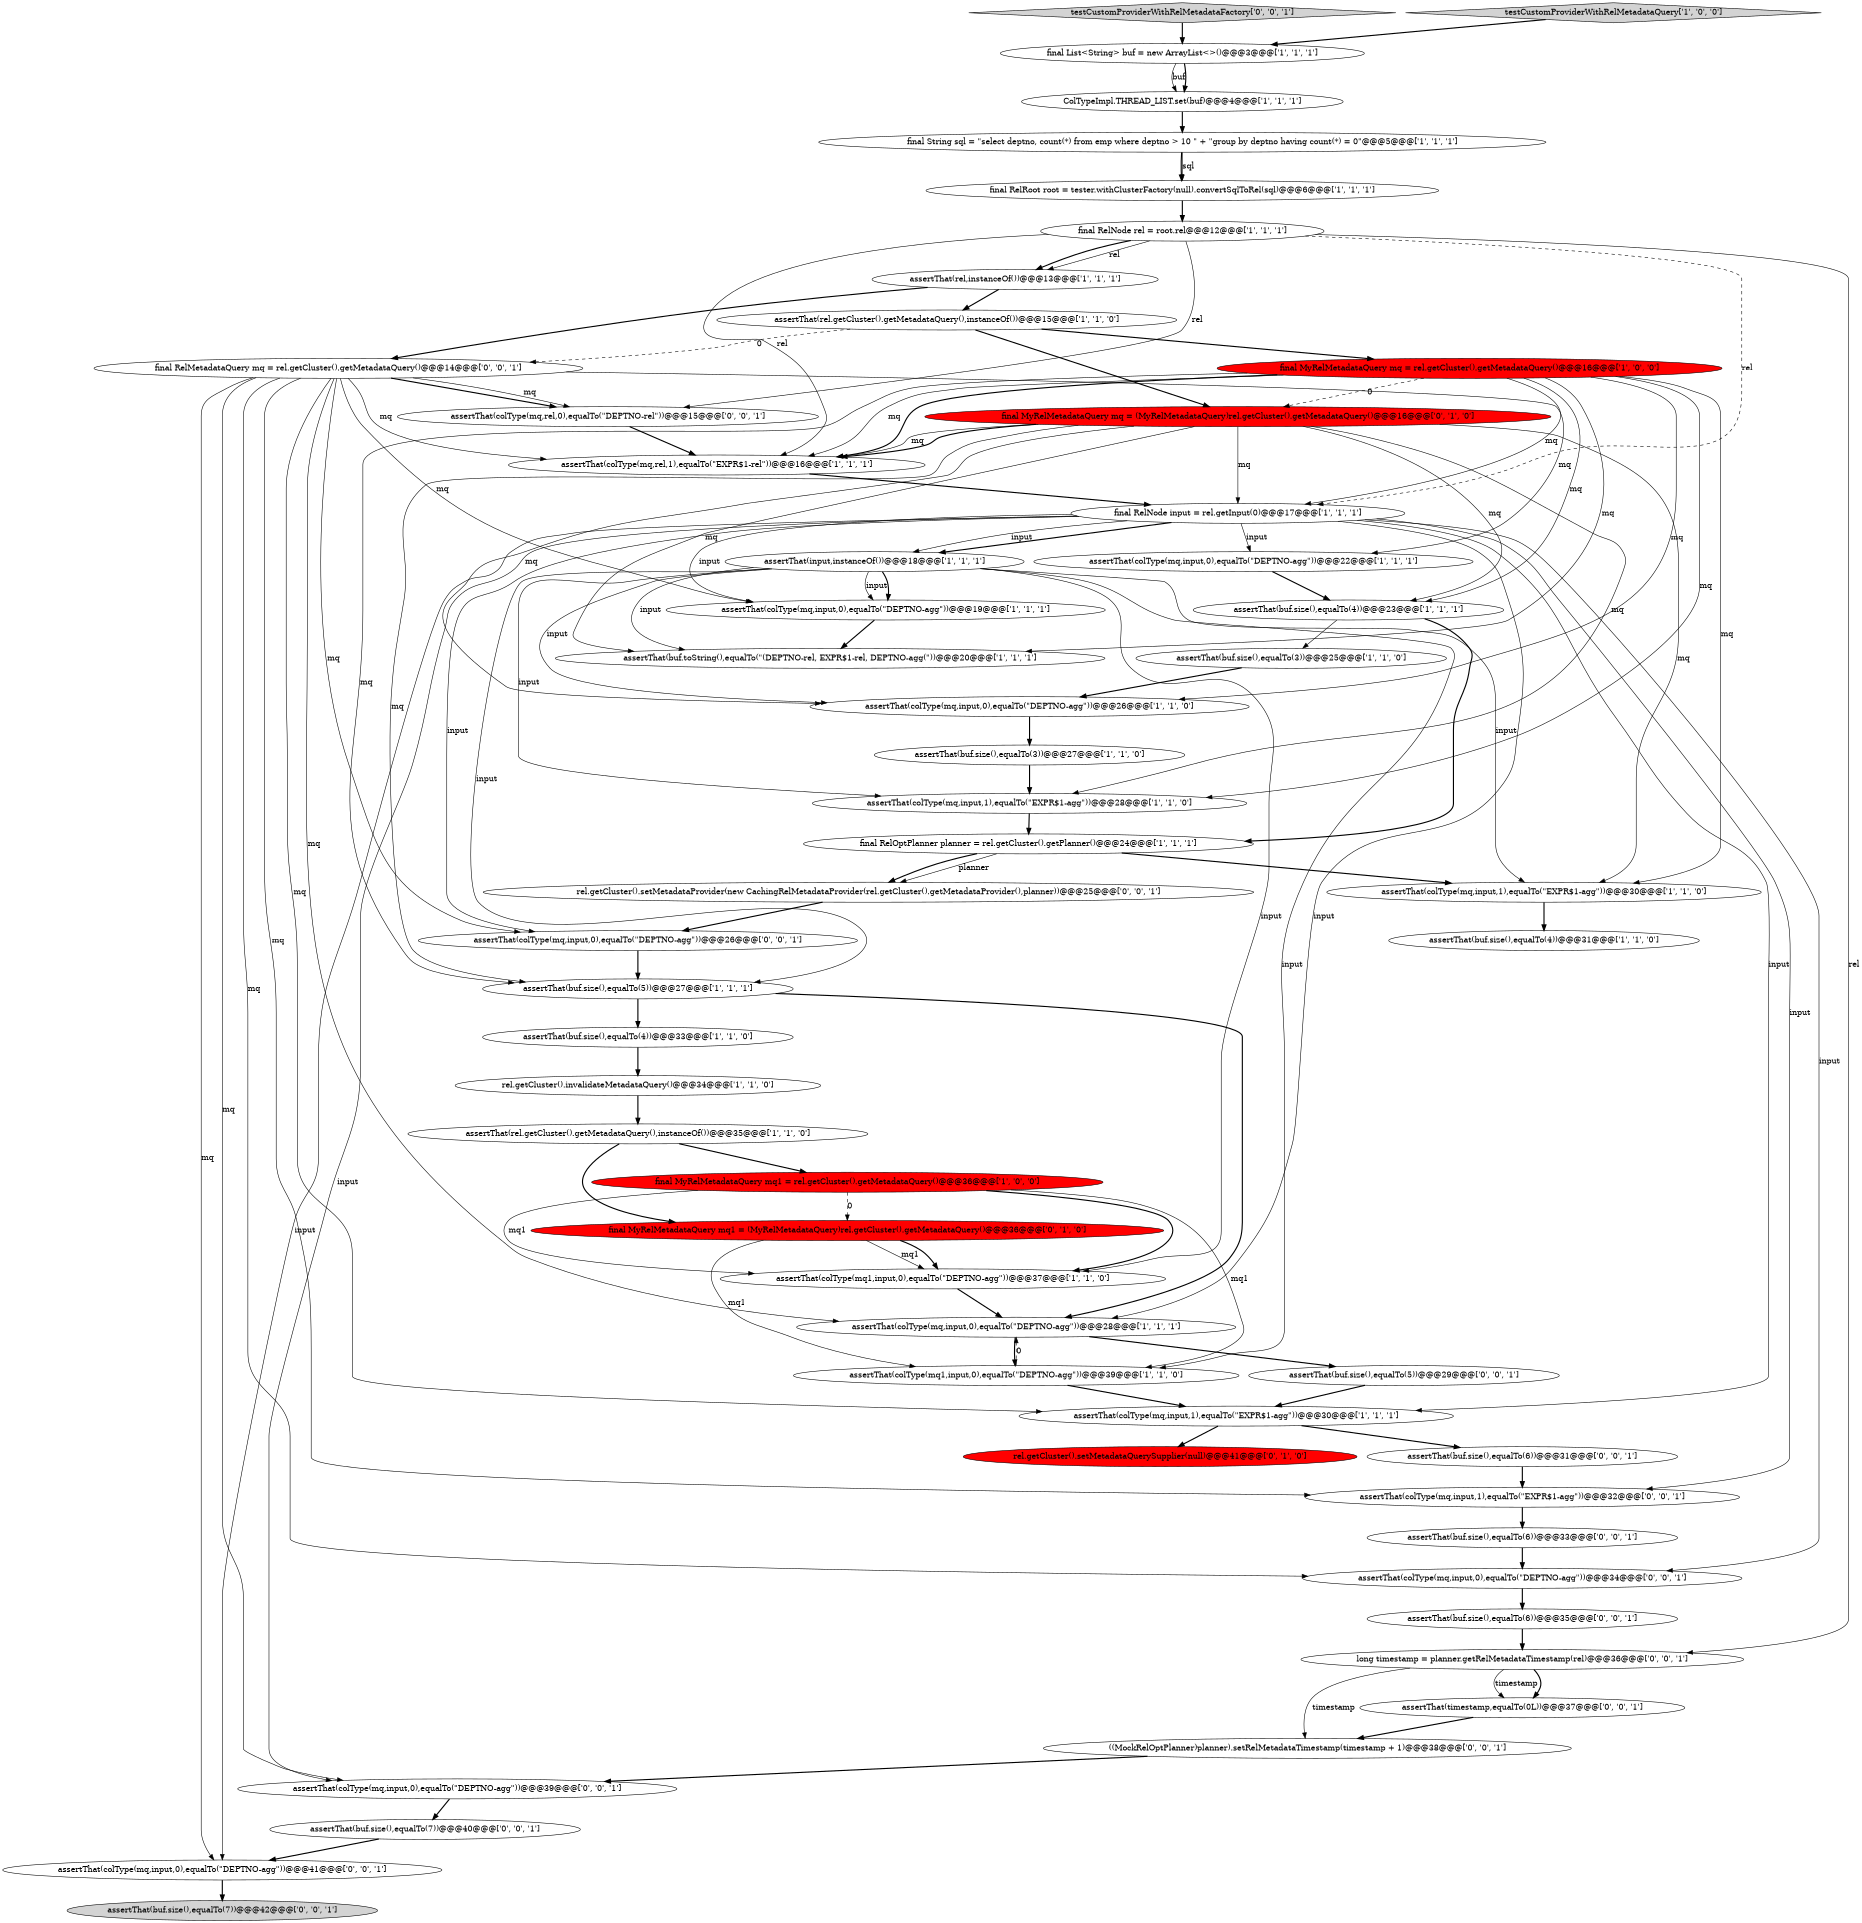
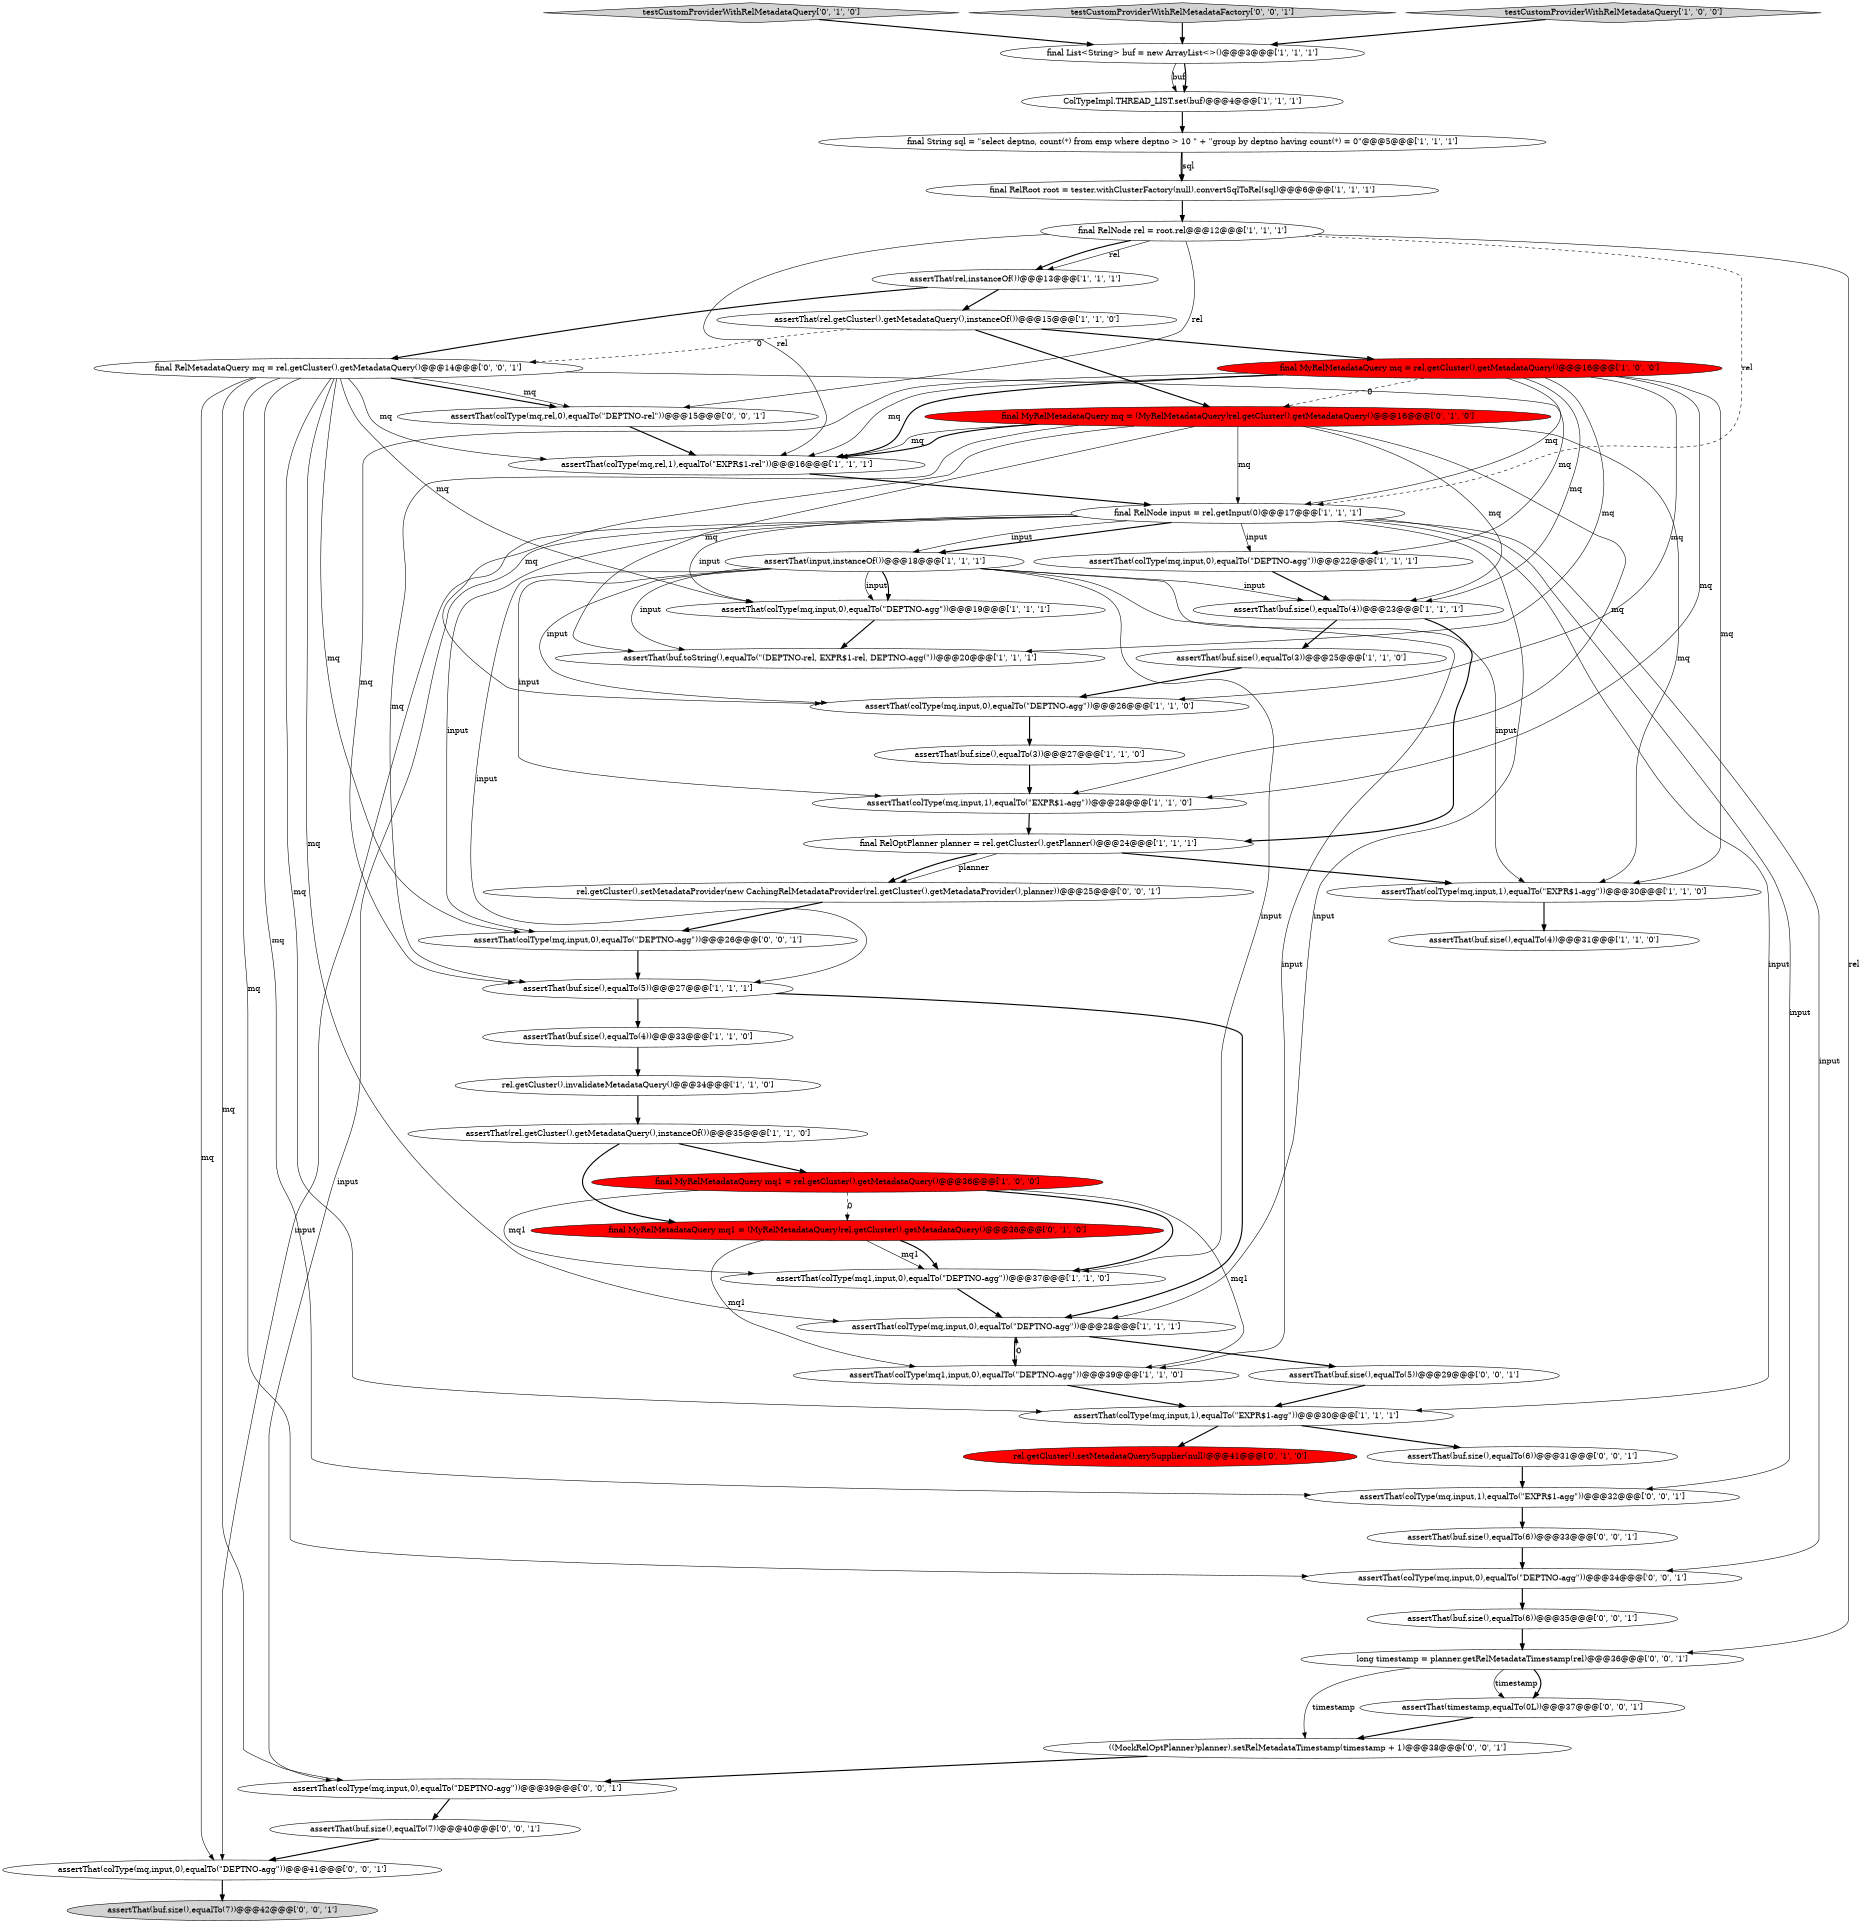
node "testCustomProviderWithRelMetadataQuery['0', '1', '0']": added
edge "assertThat(input,instanceOf())@@@18@@@['1', '1', '1']" -> "assertThat(buf.size(),equalTo(4))@@@23@@@['1', '1', '1']": added, label "input"
edge "assertThat(buf.size(),equalTo(4))@@@23@@@['1', '1', '1']" -> "assertThat(buf.size(),equalTo(3))@@@25@@@['1', '1', '0']": style solid -> bold
